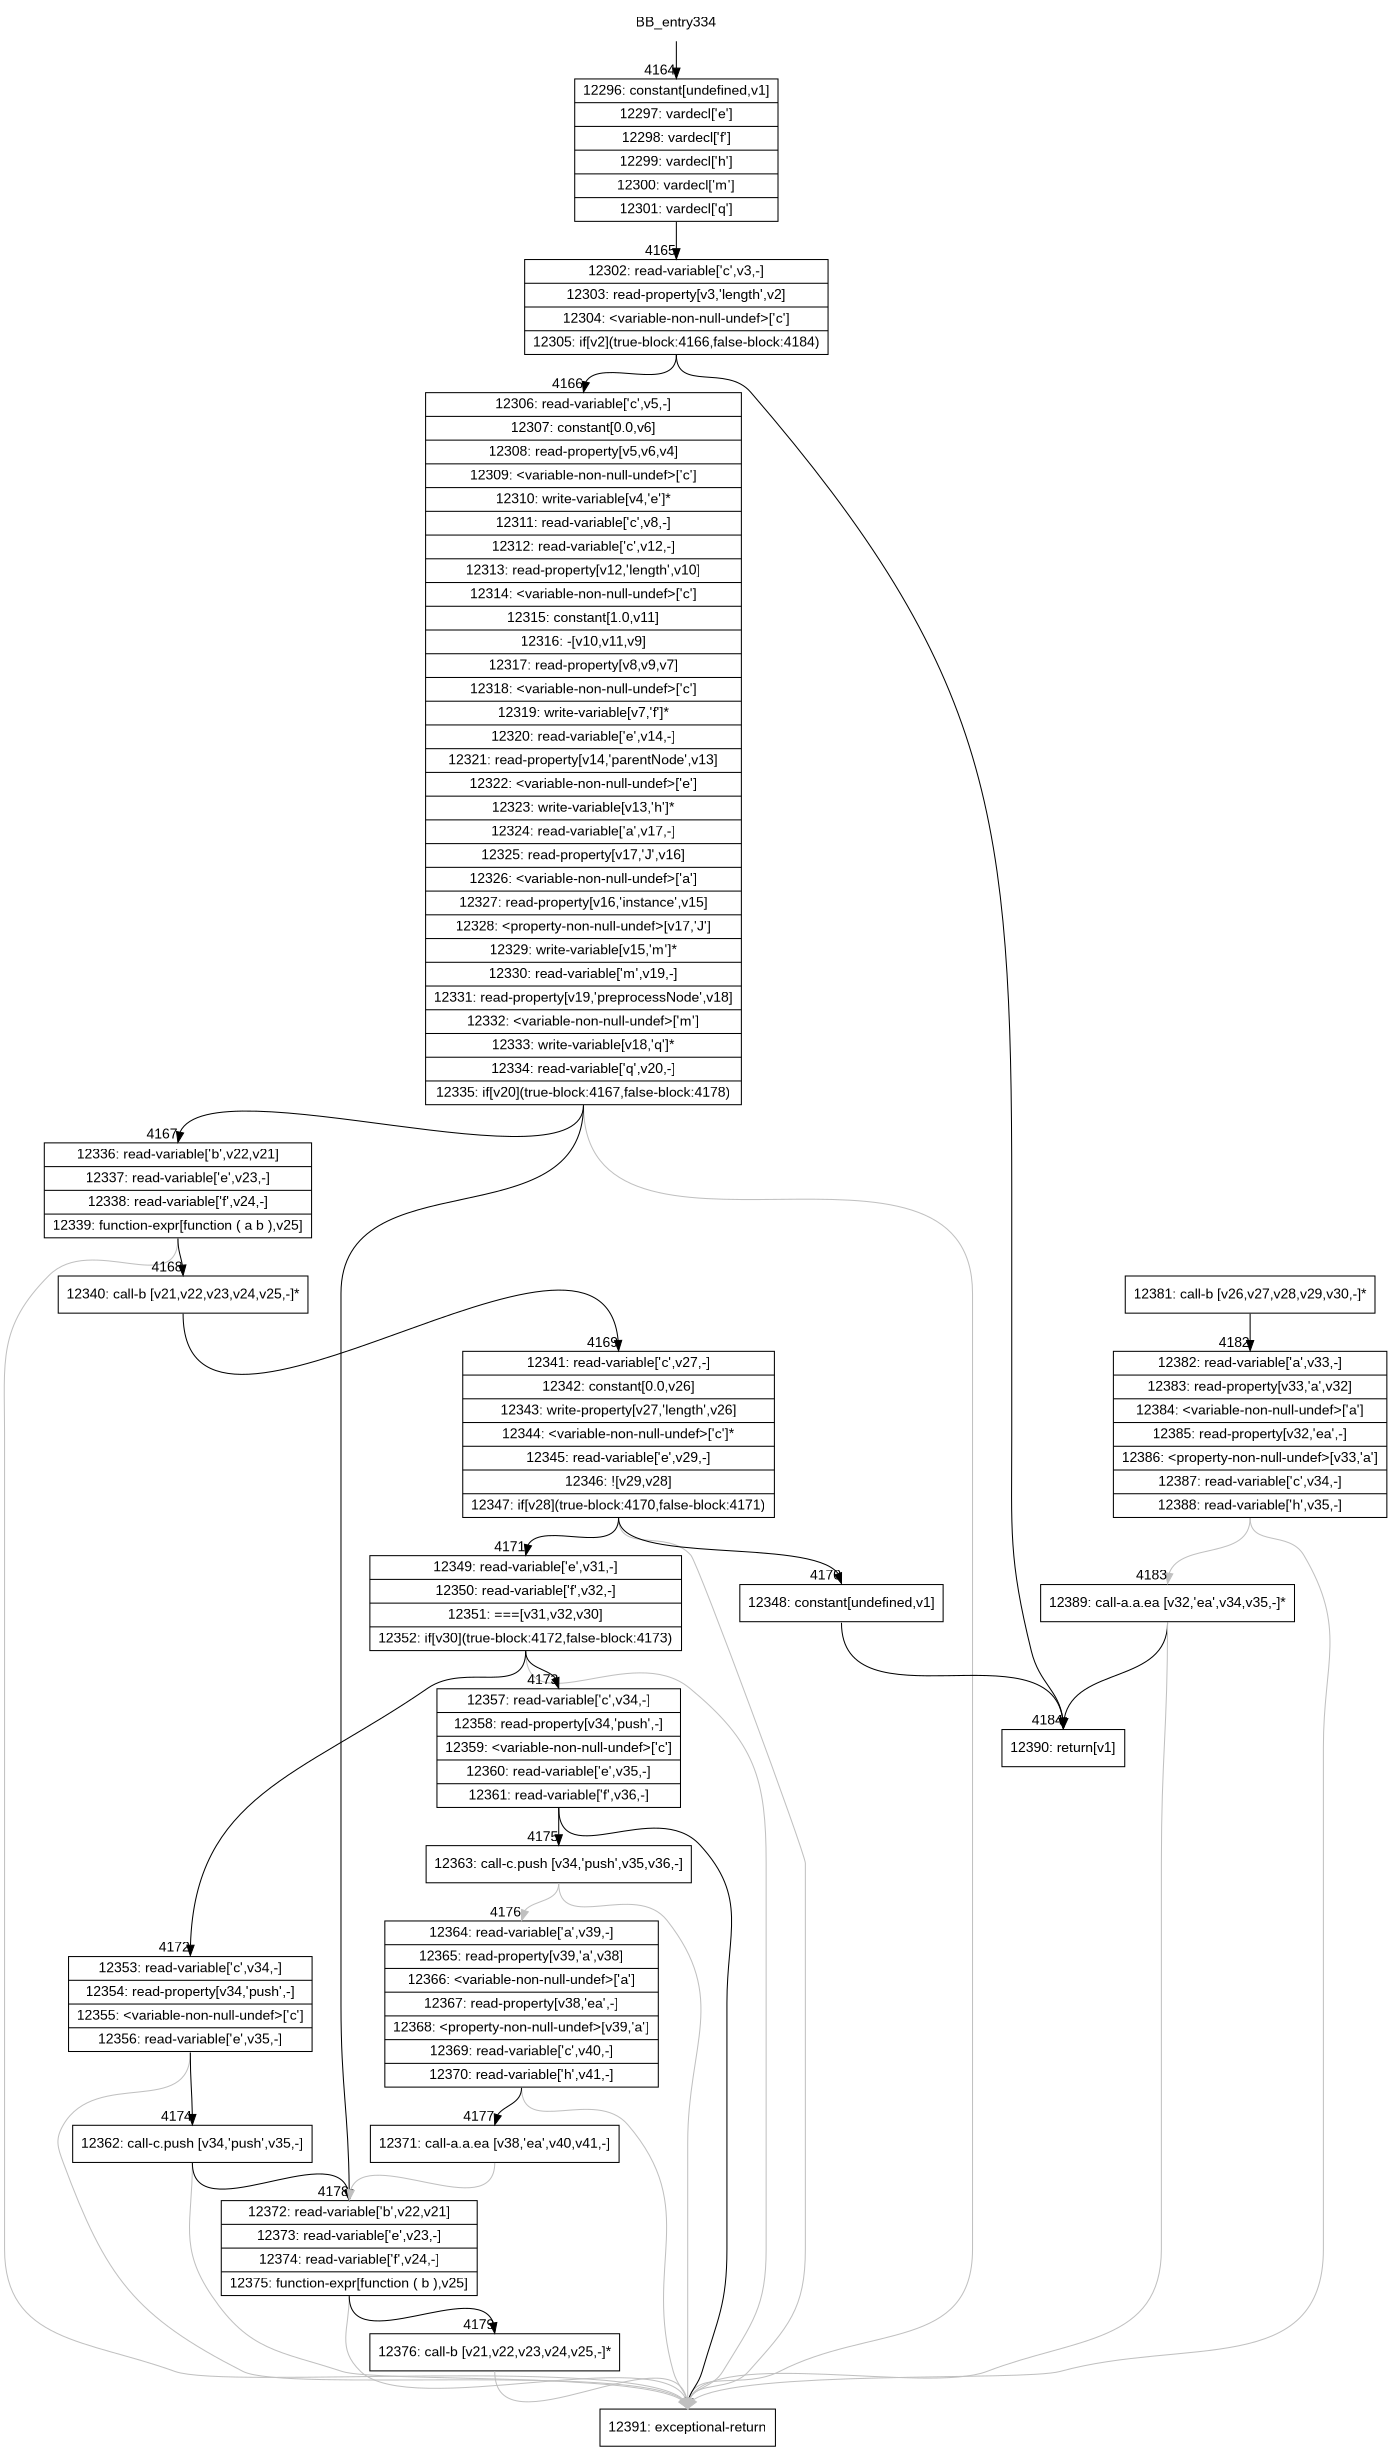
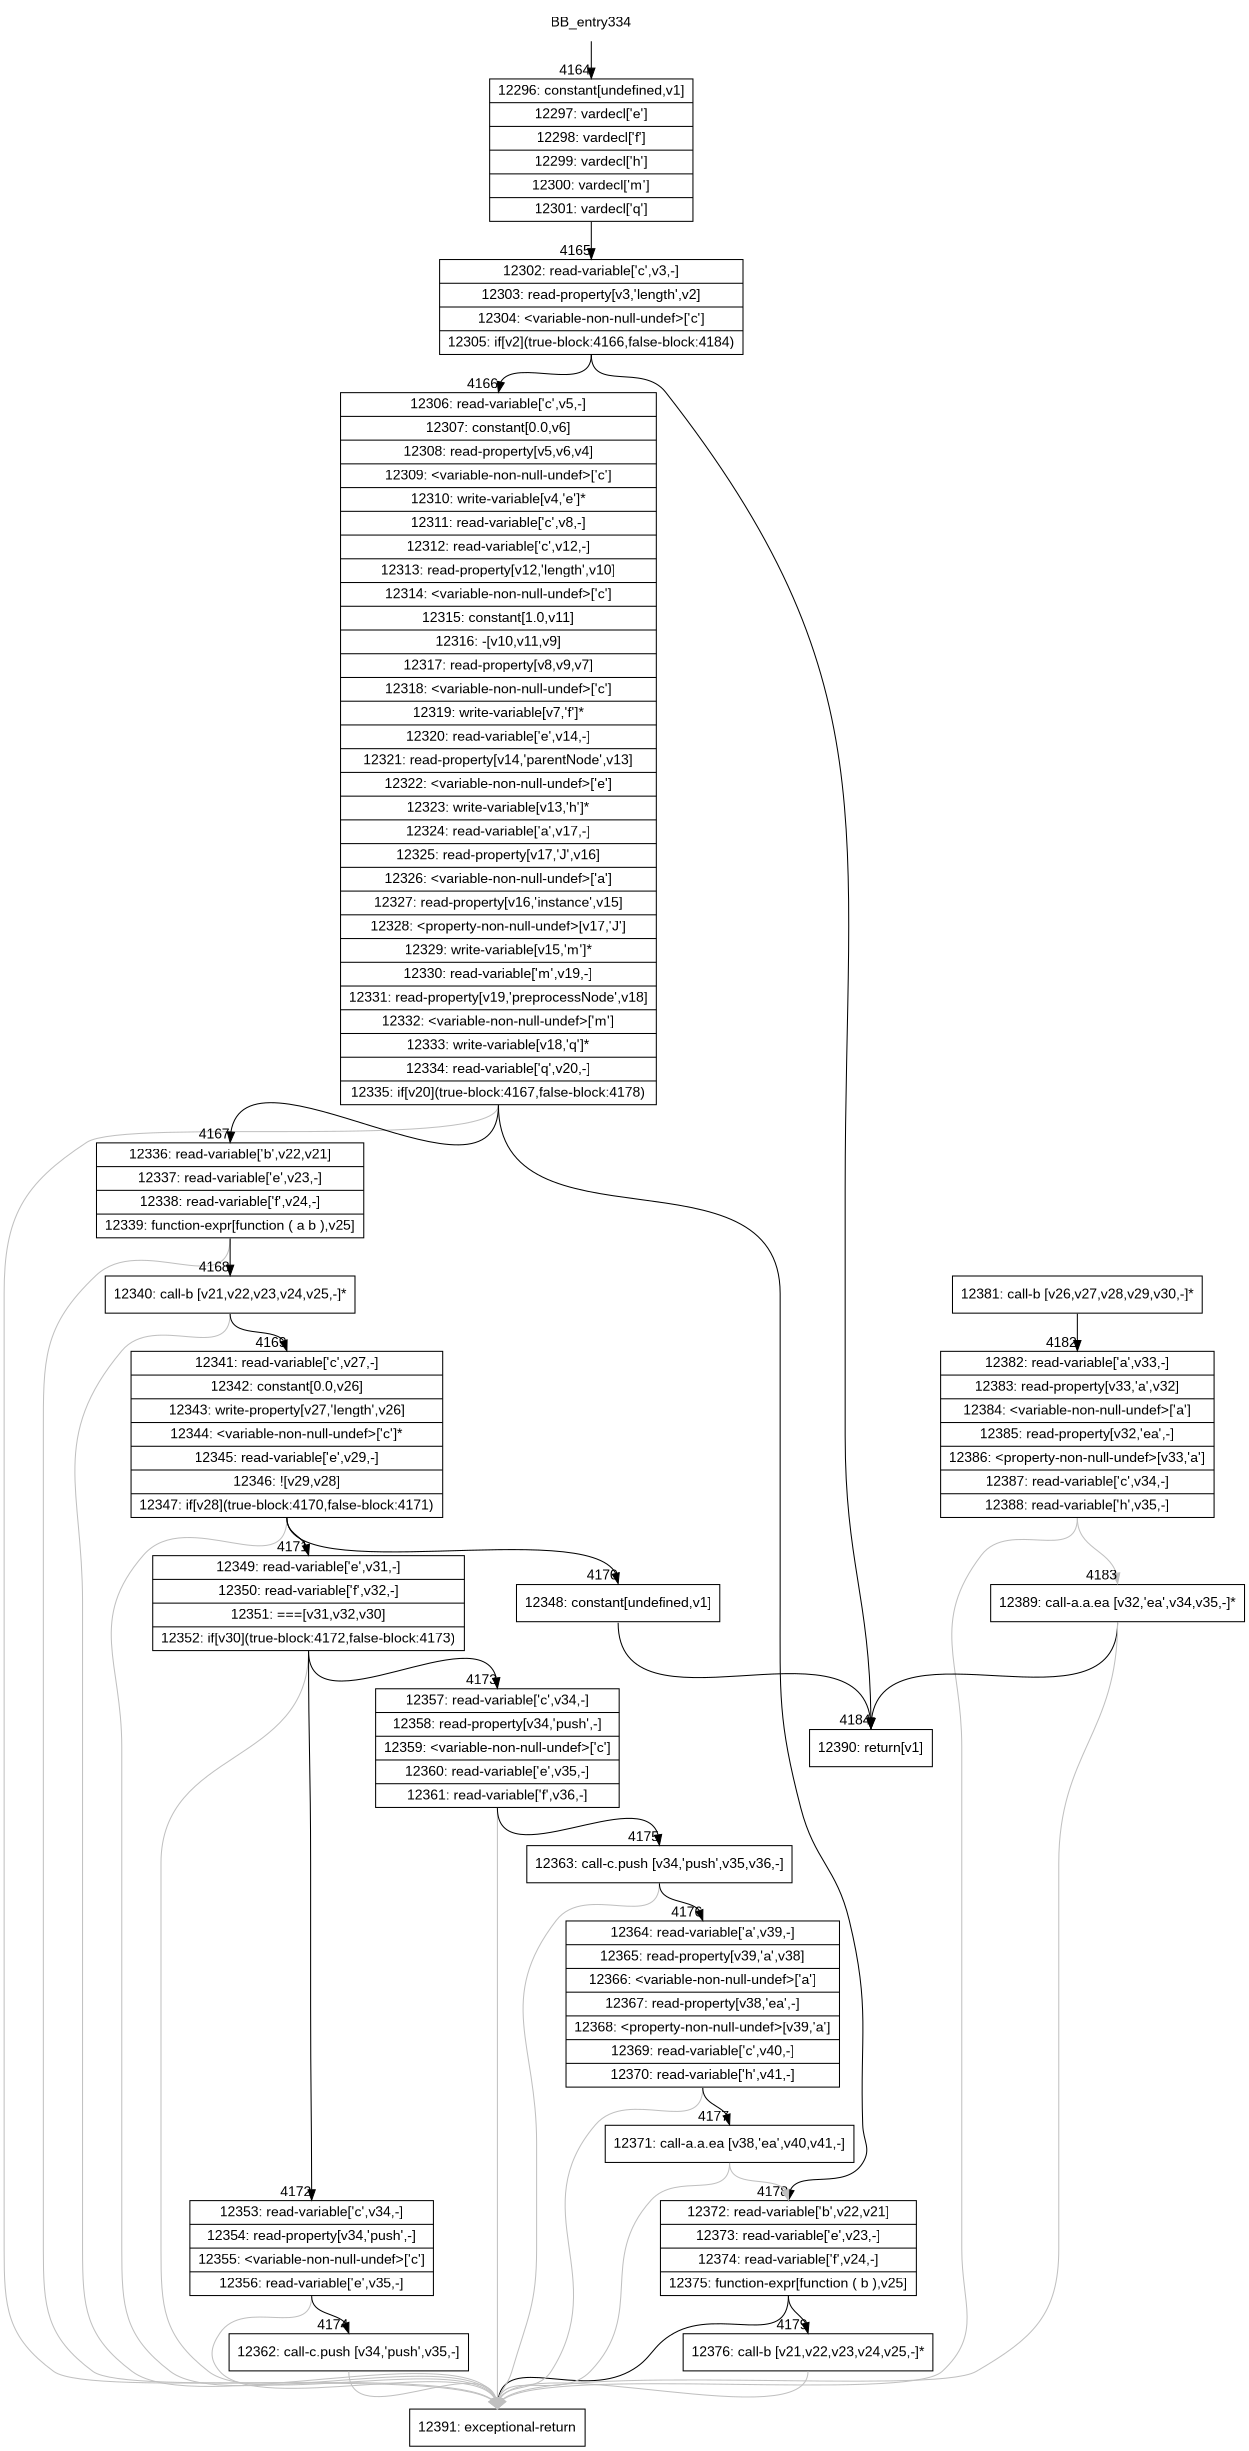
edge "12363: call-c.push [v34,'push',v35,v36,-]" -> "12364: read-variable['a',v39,-]": color gray -> black
edge "12340: call-b [v21,v22,v23,v24,v25,-]*" -> "12391: exceptional-return": added
edge "12357: read-variable['c',v34,-]" -> "12391: exceptional-return": color black -> gray
edge "12362: call-c.push [v34,'push',v35,-]" -> "12372: read-variable['b',v22,v21]": removed
edge "12371: call-a.a.ea [v38,'ea',v40,v41,-]" -> "12391: exceptional-return": added
edge "12372: read-variable['b',v22,v21]" -> "12391: exceptional-return": color gray -> black
